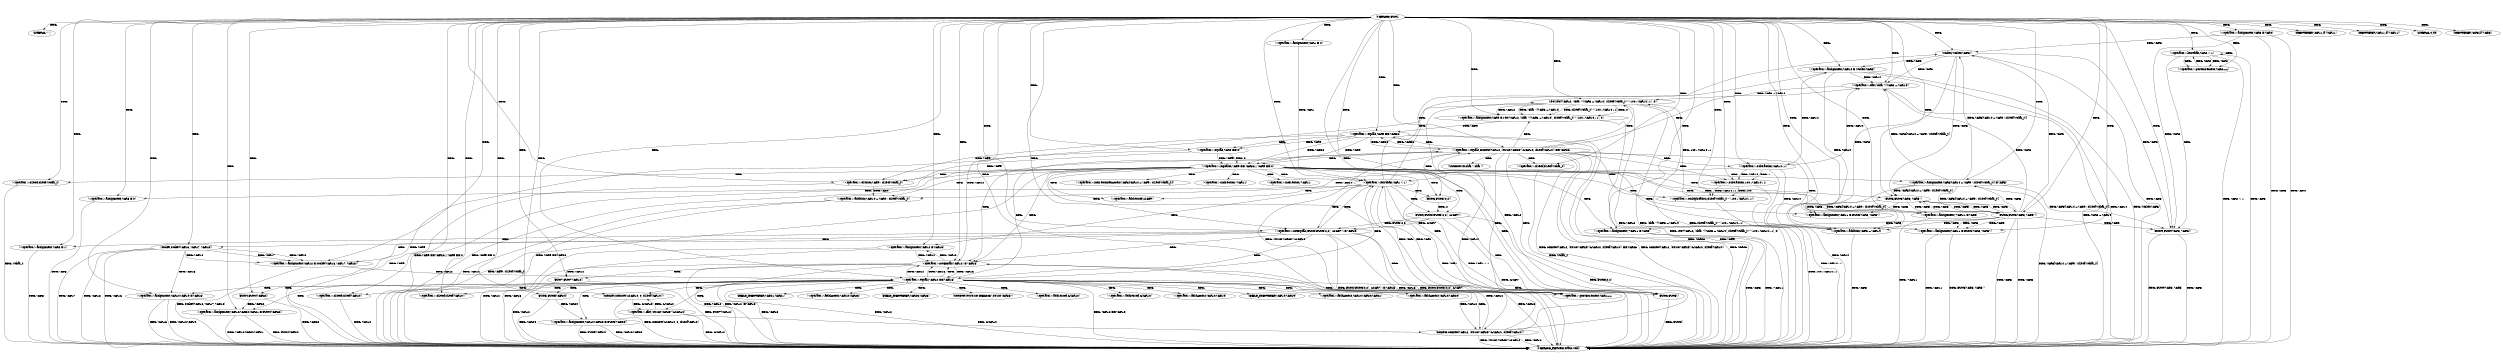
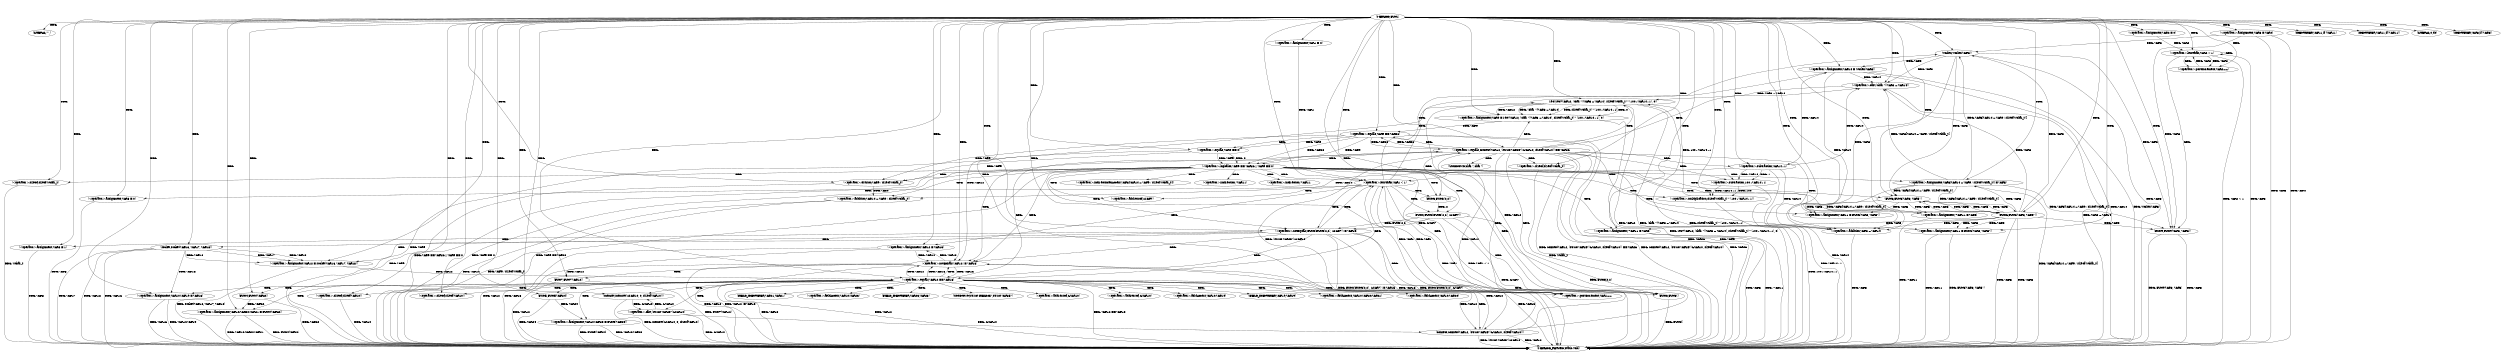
node "(<operator>.assignment,VAR2 = 0)": added
edge "(socket,socket(VAR16, VAR17, VAR18))" -> "(<operator>.assignment,VAR10.VAR19 = VAR16)": label "CDG: VAR16" -> "DDG: VAR16"
